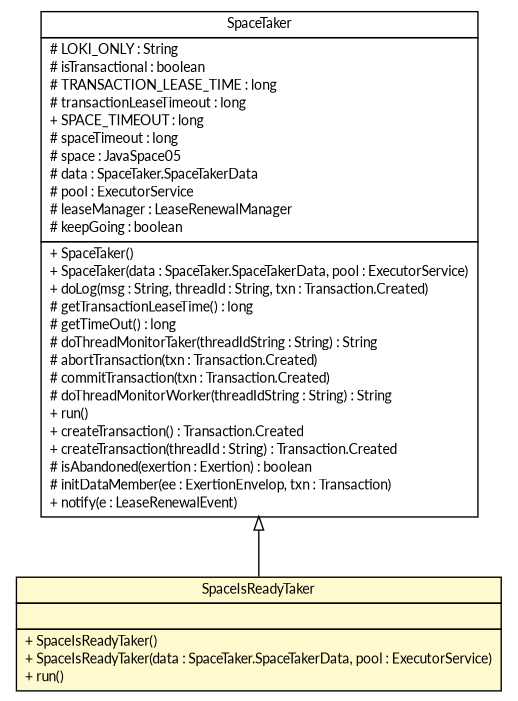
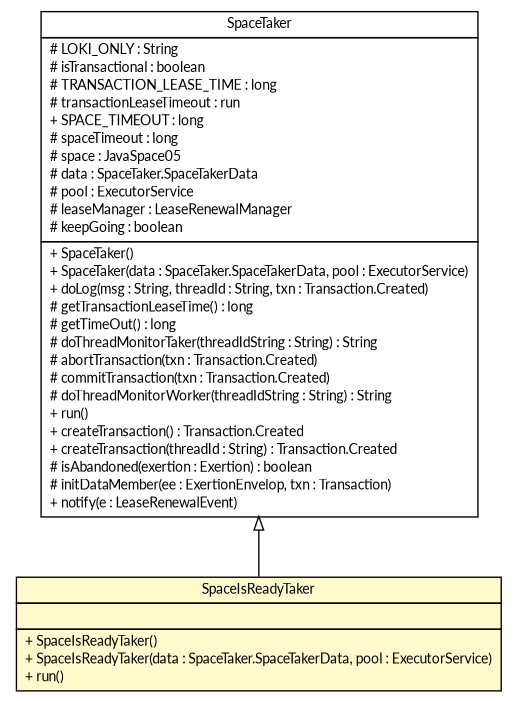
node "SpaceTaker": text "# transactionLeaseTimeout : long" -> "# transactionLeaseTimeout : run"
